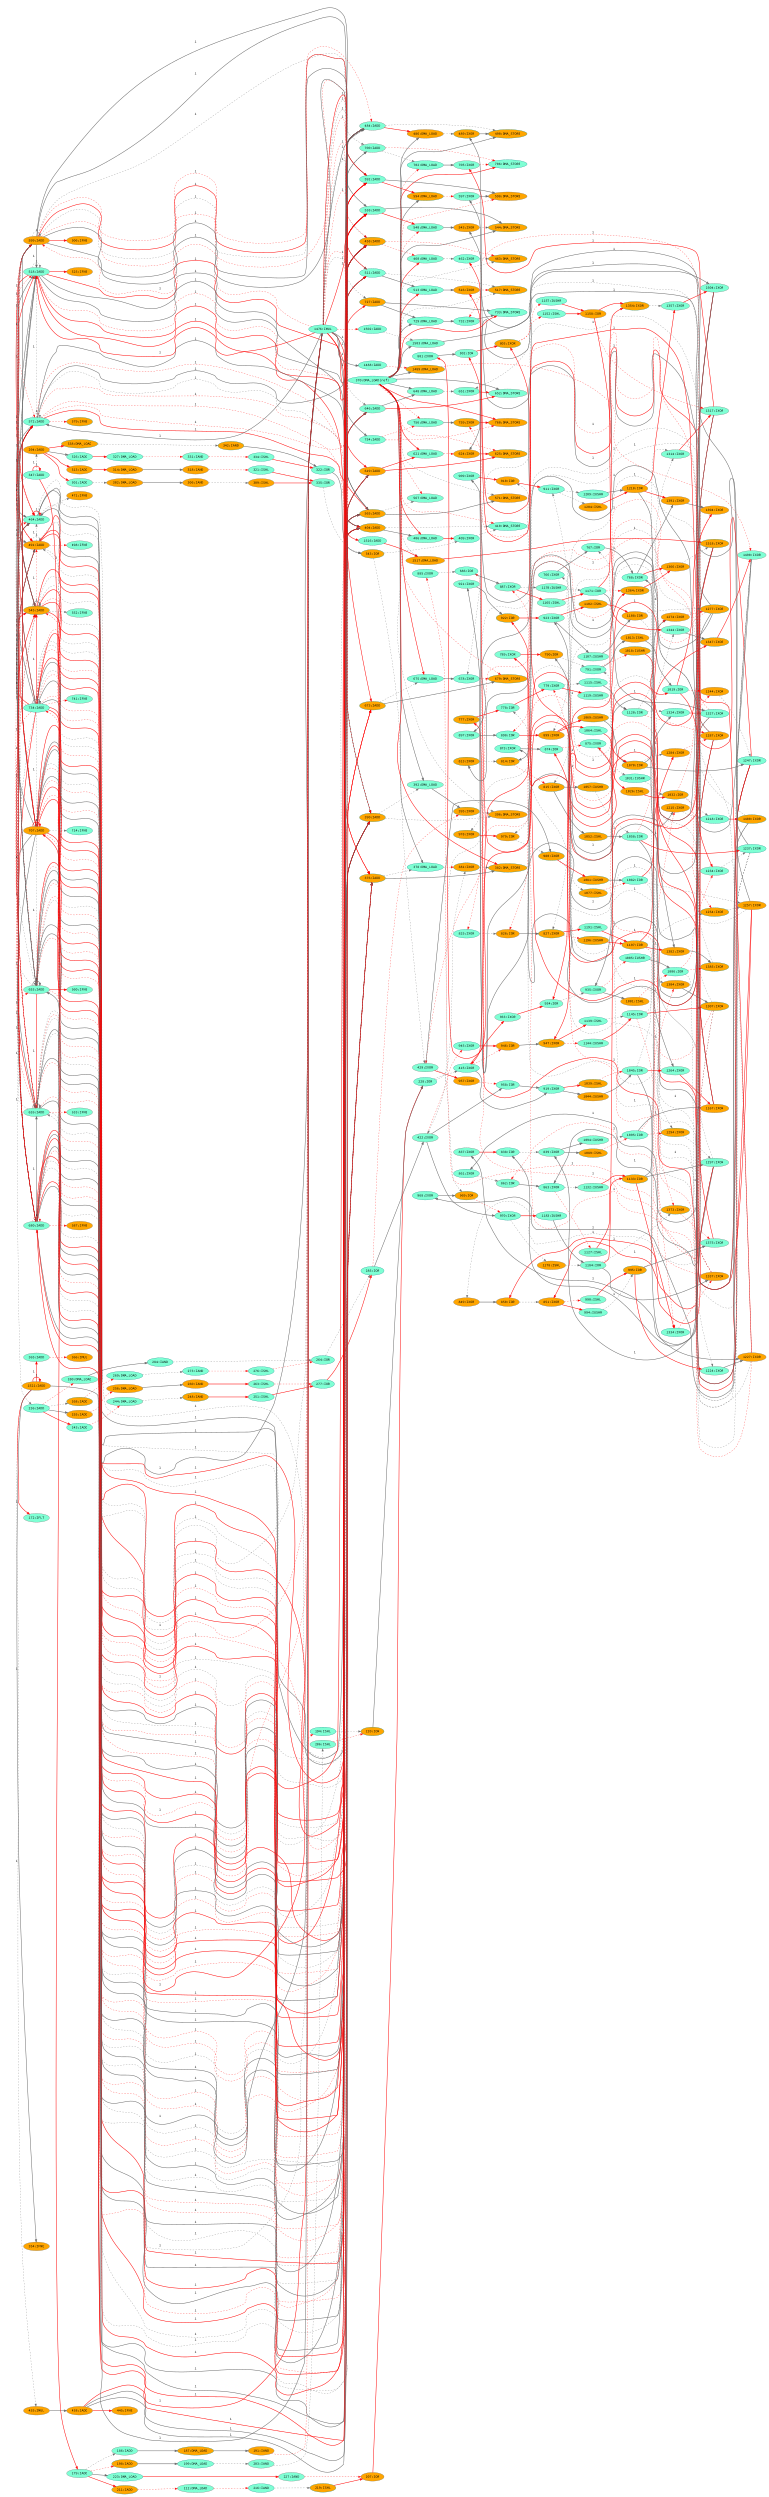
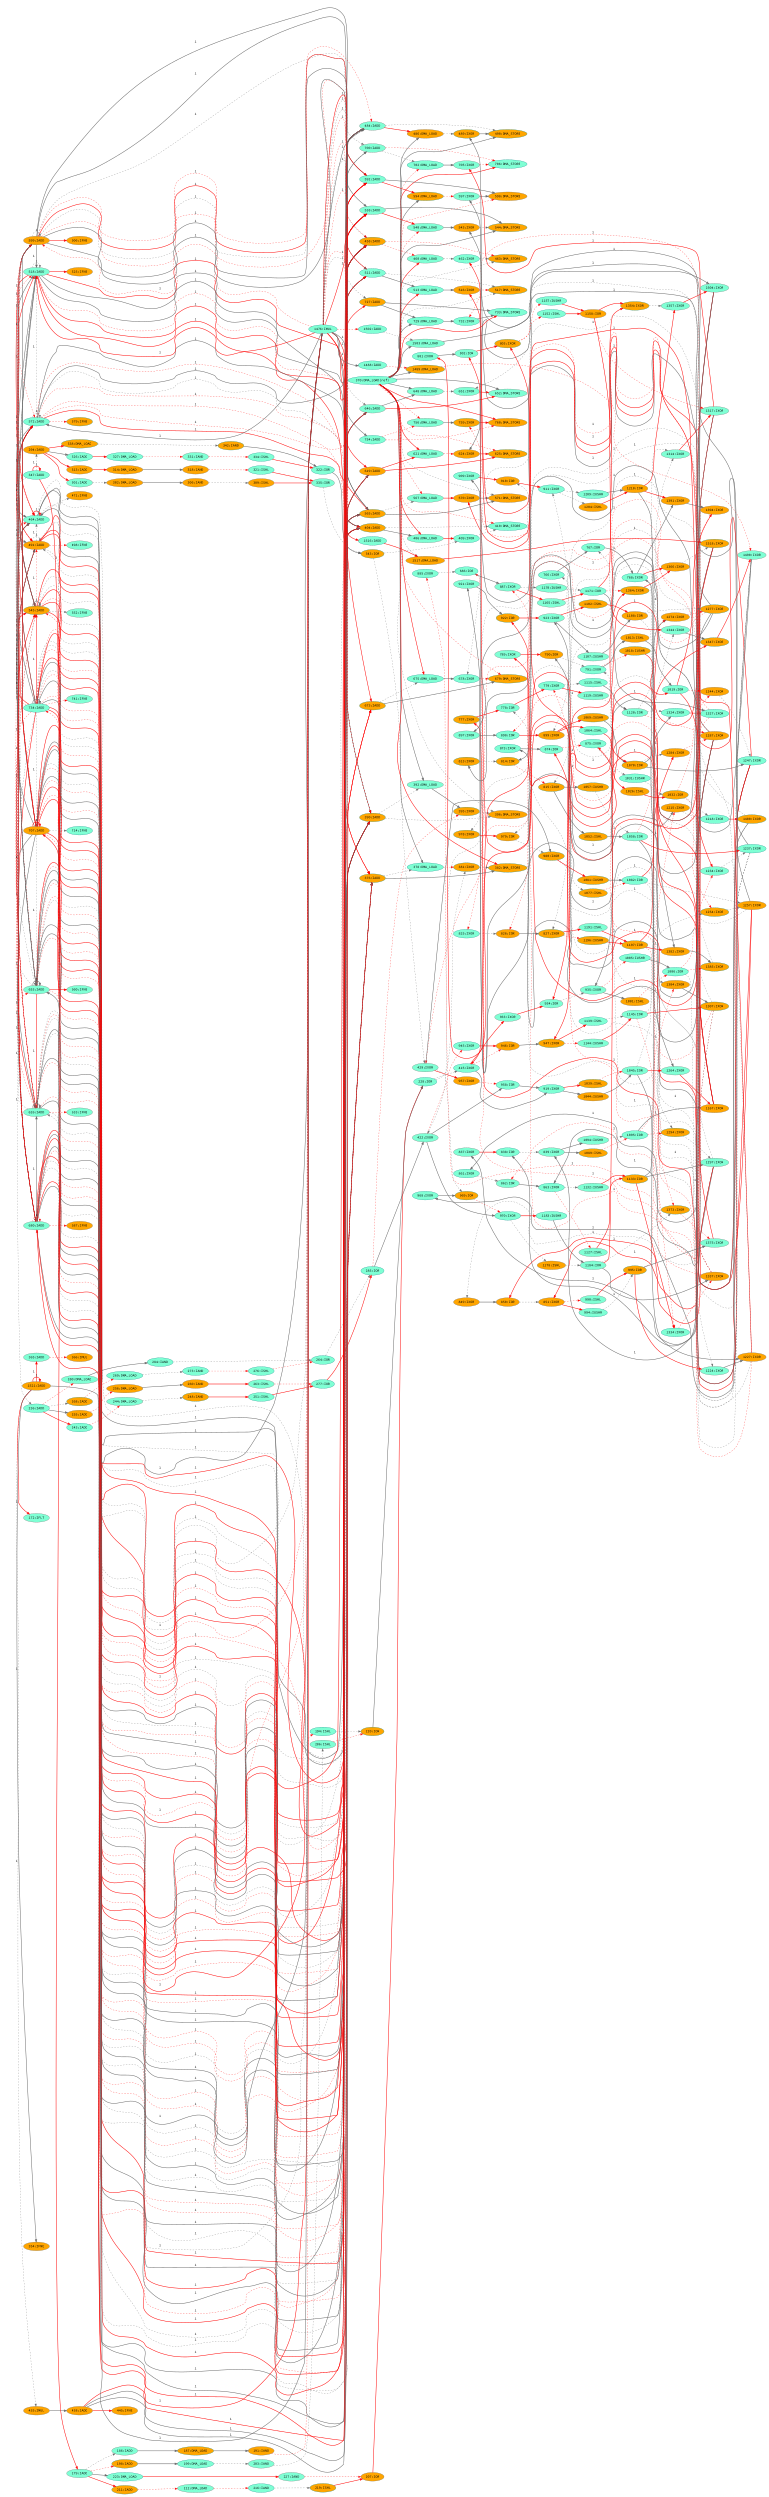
node "570:IXOR": added
edge "1327:IXOR" -> "873:IXOR": now "1287:IXOR" -> "873:IXOR"
